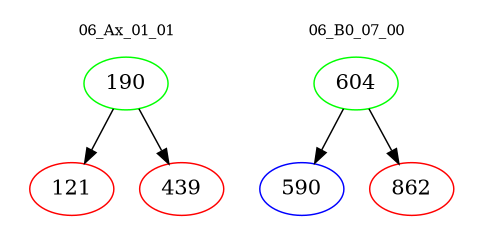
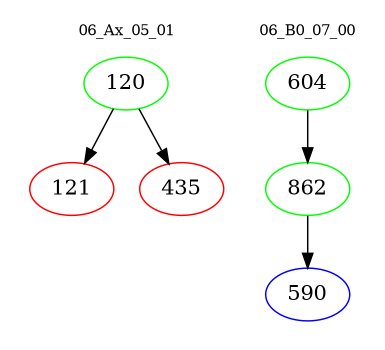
cluster "06_Ax_01_01": label "06_Ax_01_01" -> "06_Ax_05_01"
node "190": label "190" -> "120"
edge "604" -> "590": now "862" -> "590"
node "439": label "439" -> "435"
node "862": color red -> green
